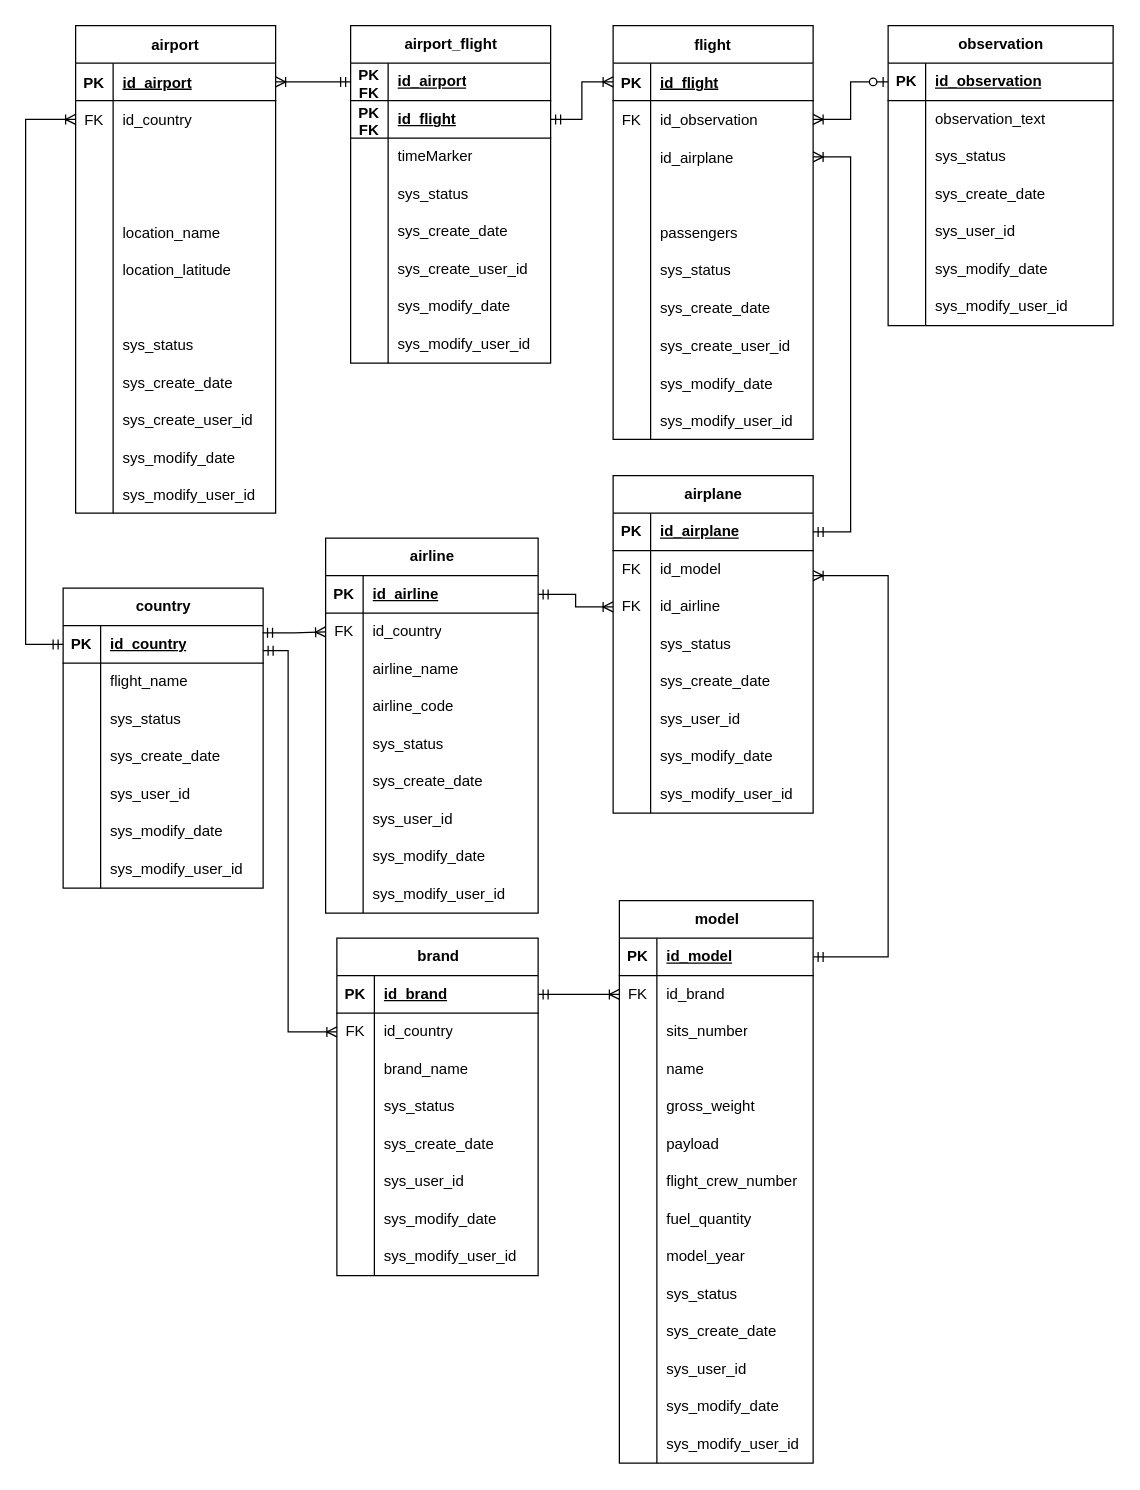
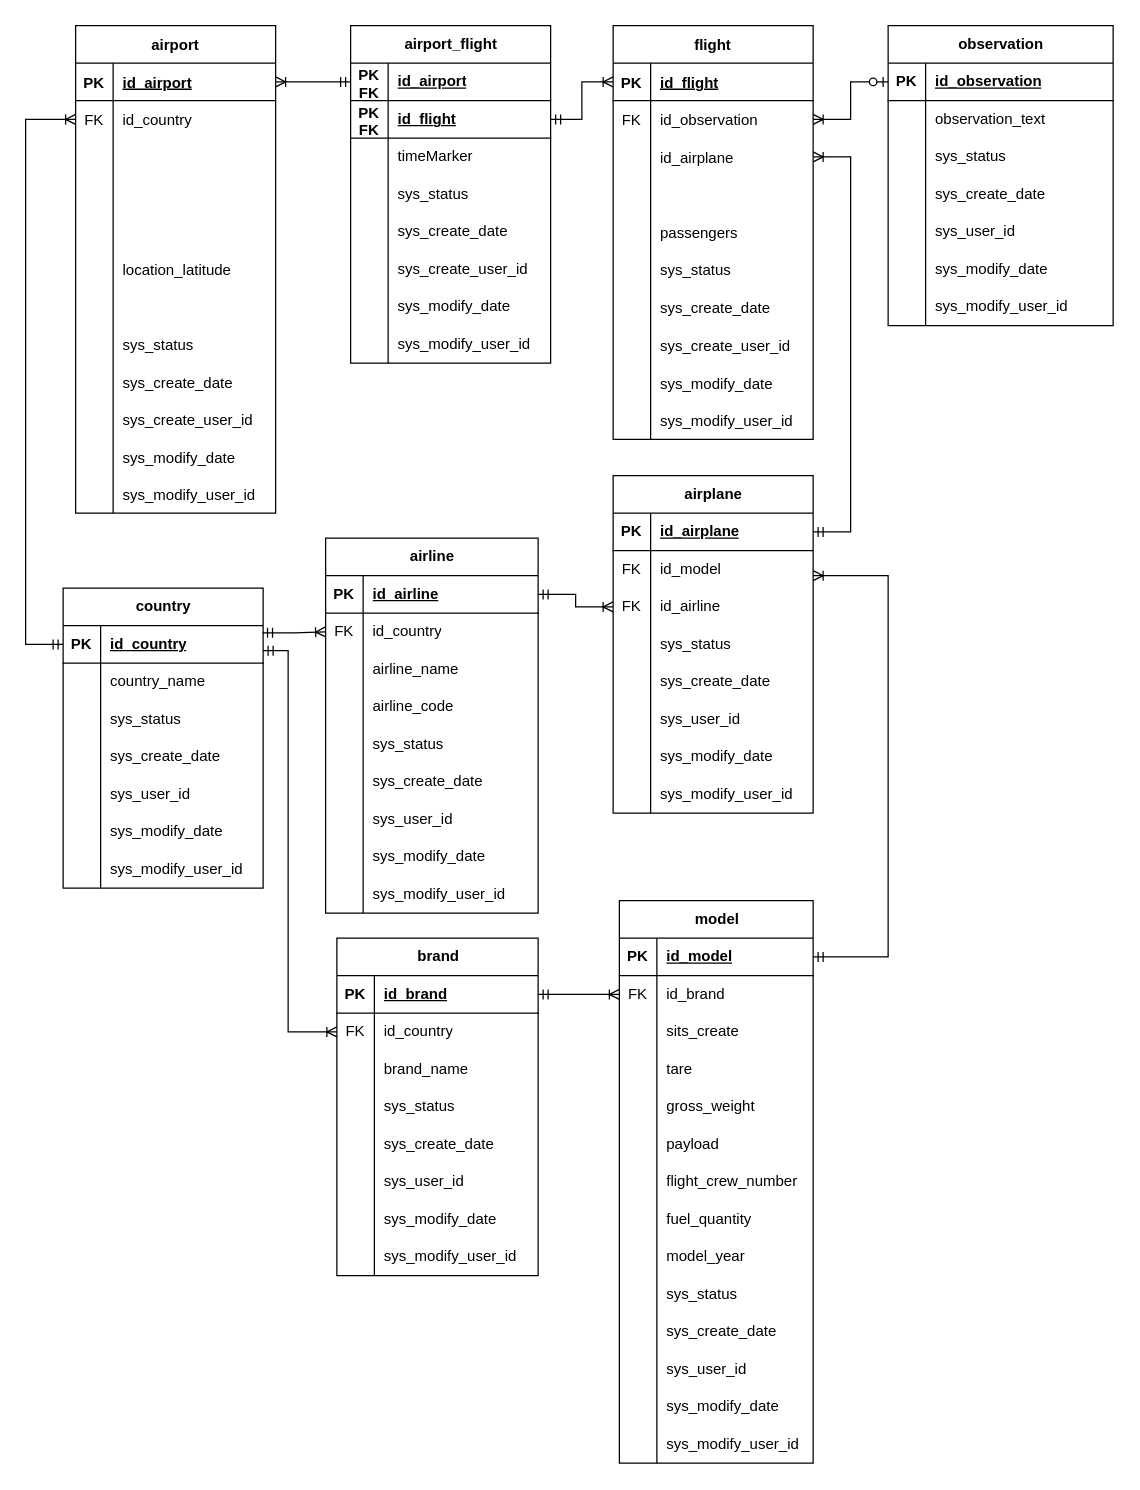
node "location_name": removed
node "flight_name": label "flight_name" -> "country_name"
node "sits_number": label "sits_number" -> "sits_create"
node "name": label "name" -> "tare"
